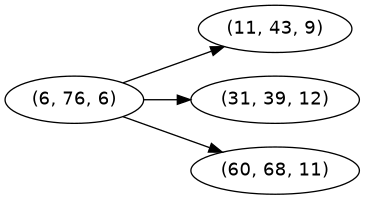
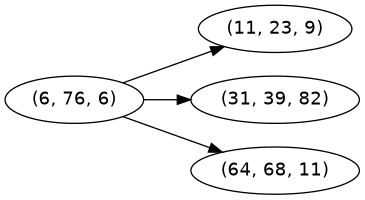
node "(11, 43, 9)": label "(11, 43, 9)" -> "(11, 23, 9)"
node "(31, 39, 12)": label "(31, 39, 12)" -> "(31, 39, 82)"
node "(60, 68, 11)": label "(60, 68, 11)" -> "(64, 68, 11)"
